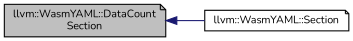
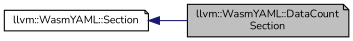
edge "llvm::WasmYAML::Section" -> "llvm::WasmYAML::DataCount Section": reversed
